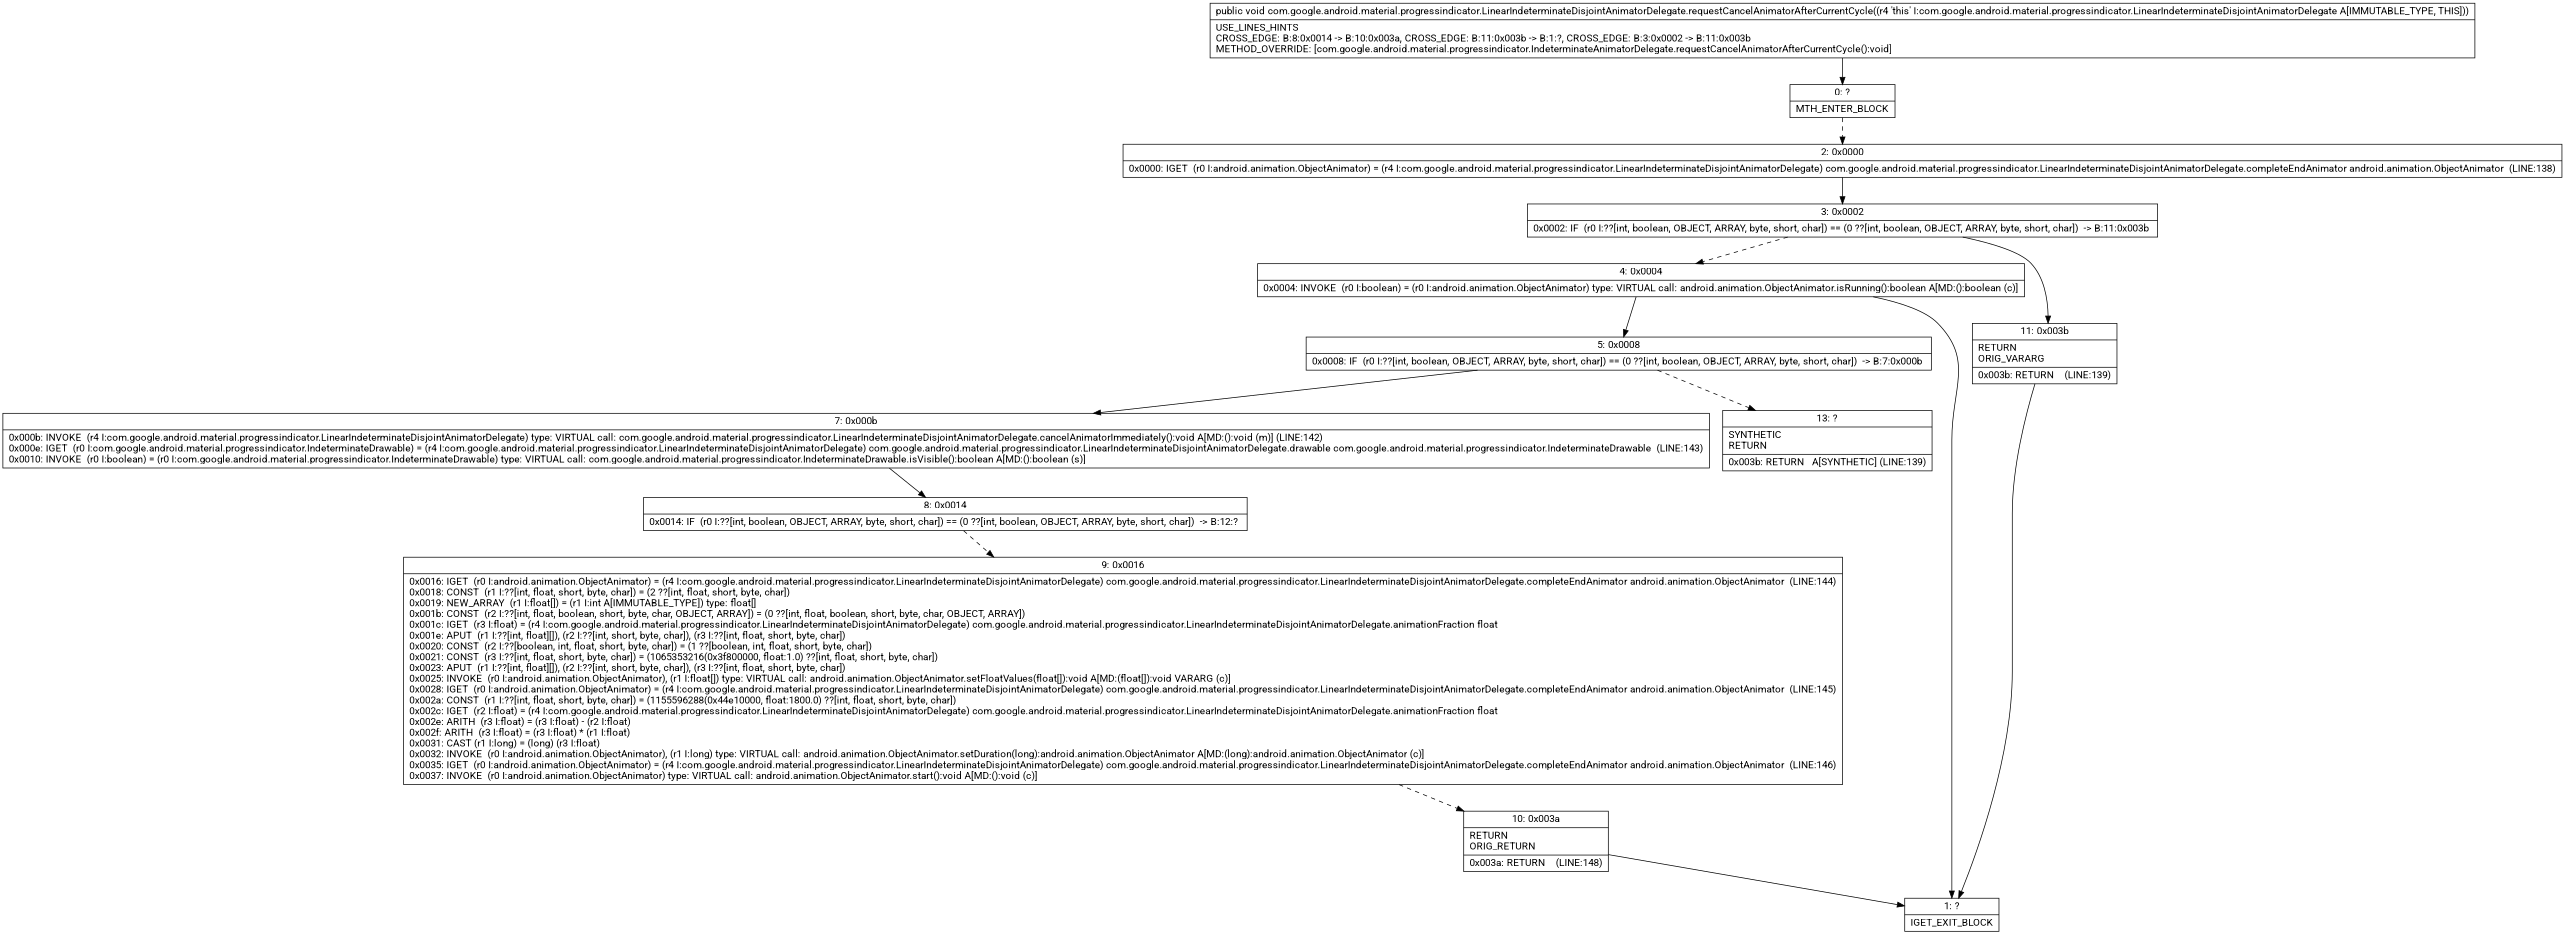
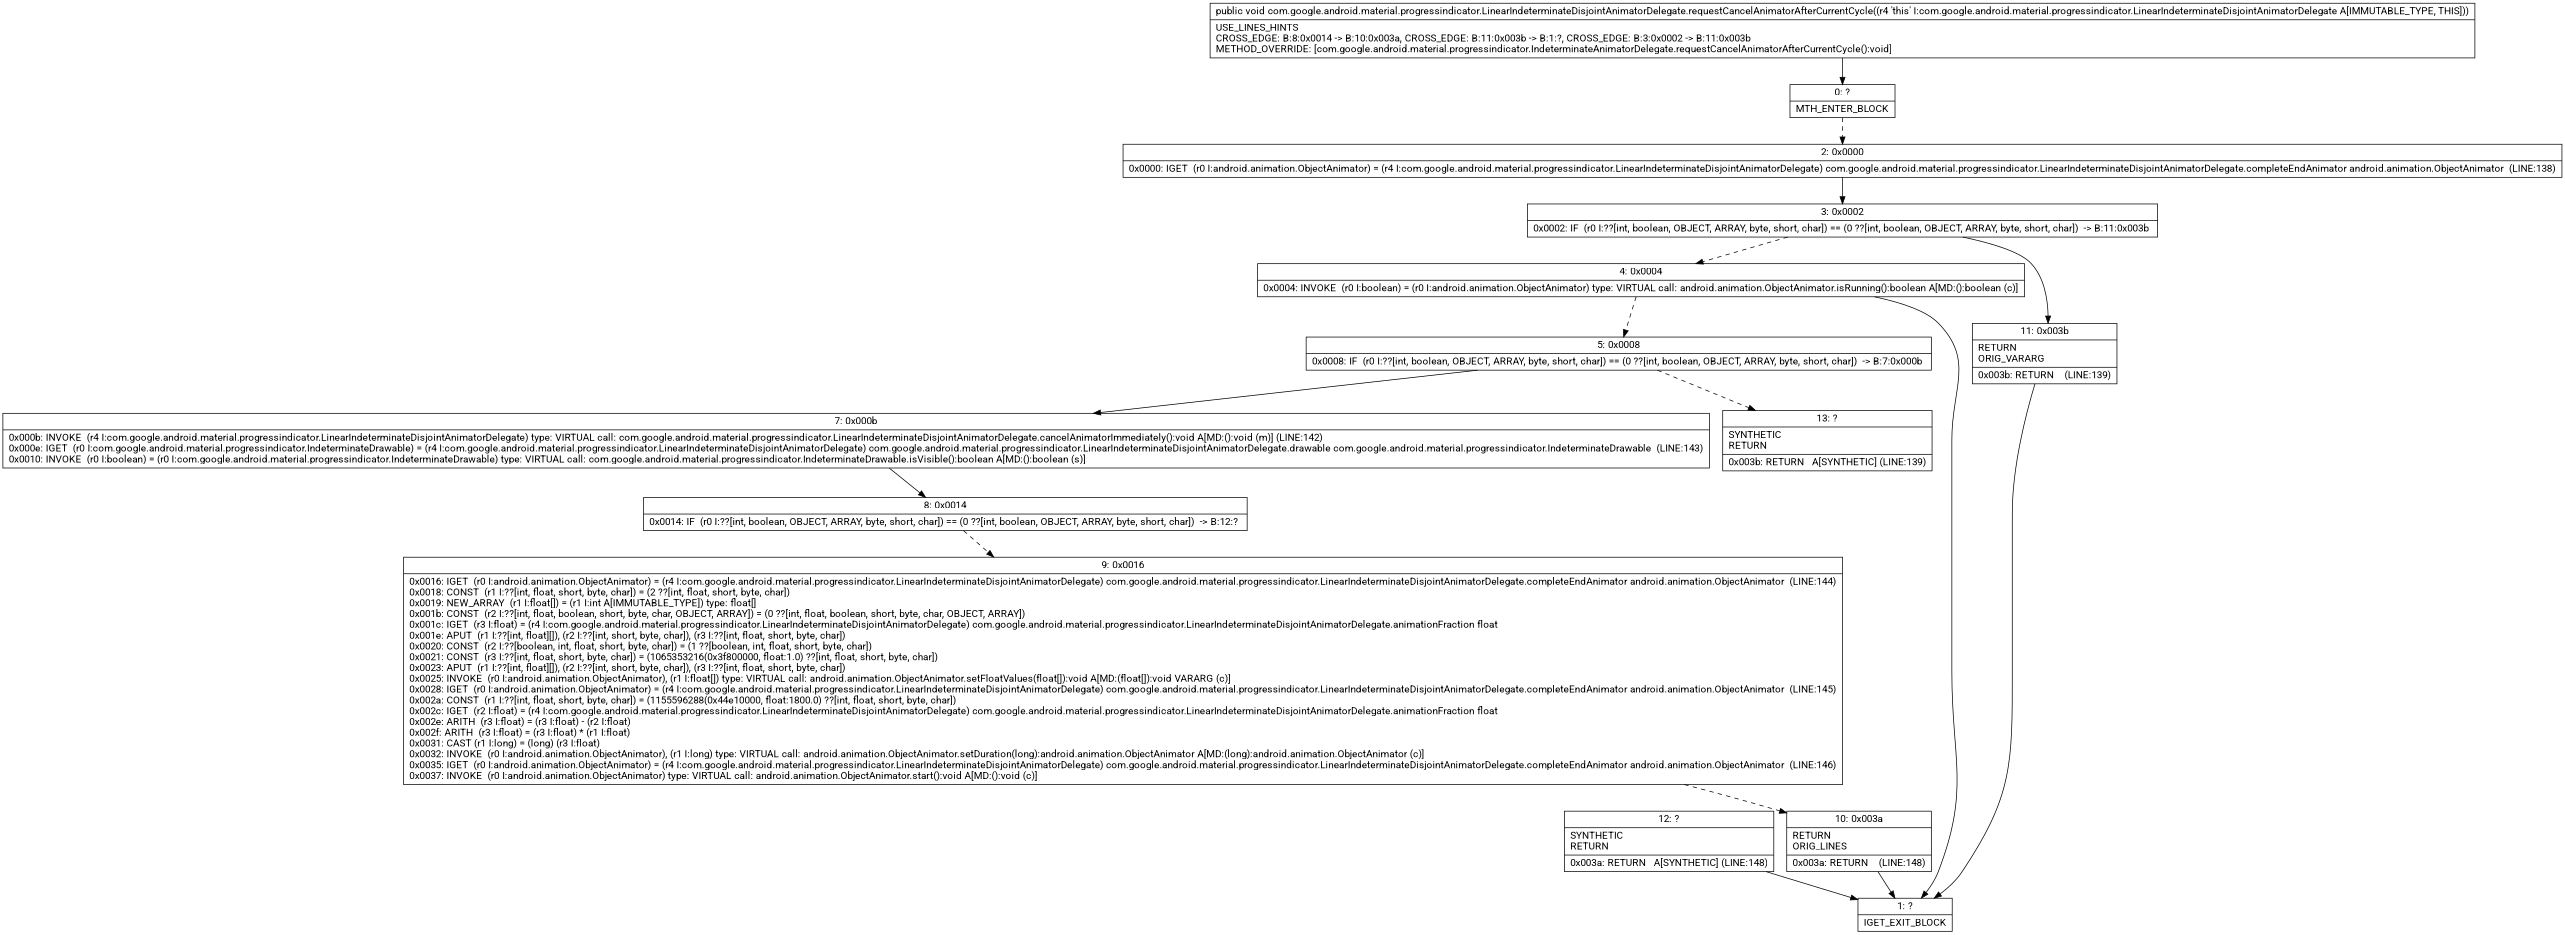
edge "4: 0x0004" -> "5: 0x0008": style solid -> dashed
node "12: ?": added
node "10: 0x003a": text "ORIG_RETURN" -> "ORIG_LINES"
